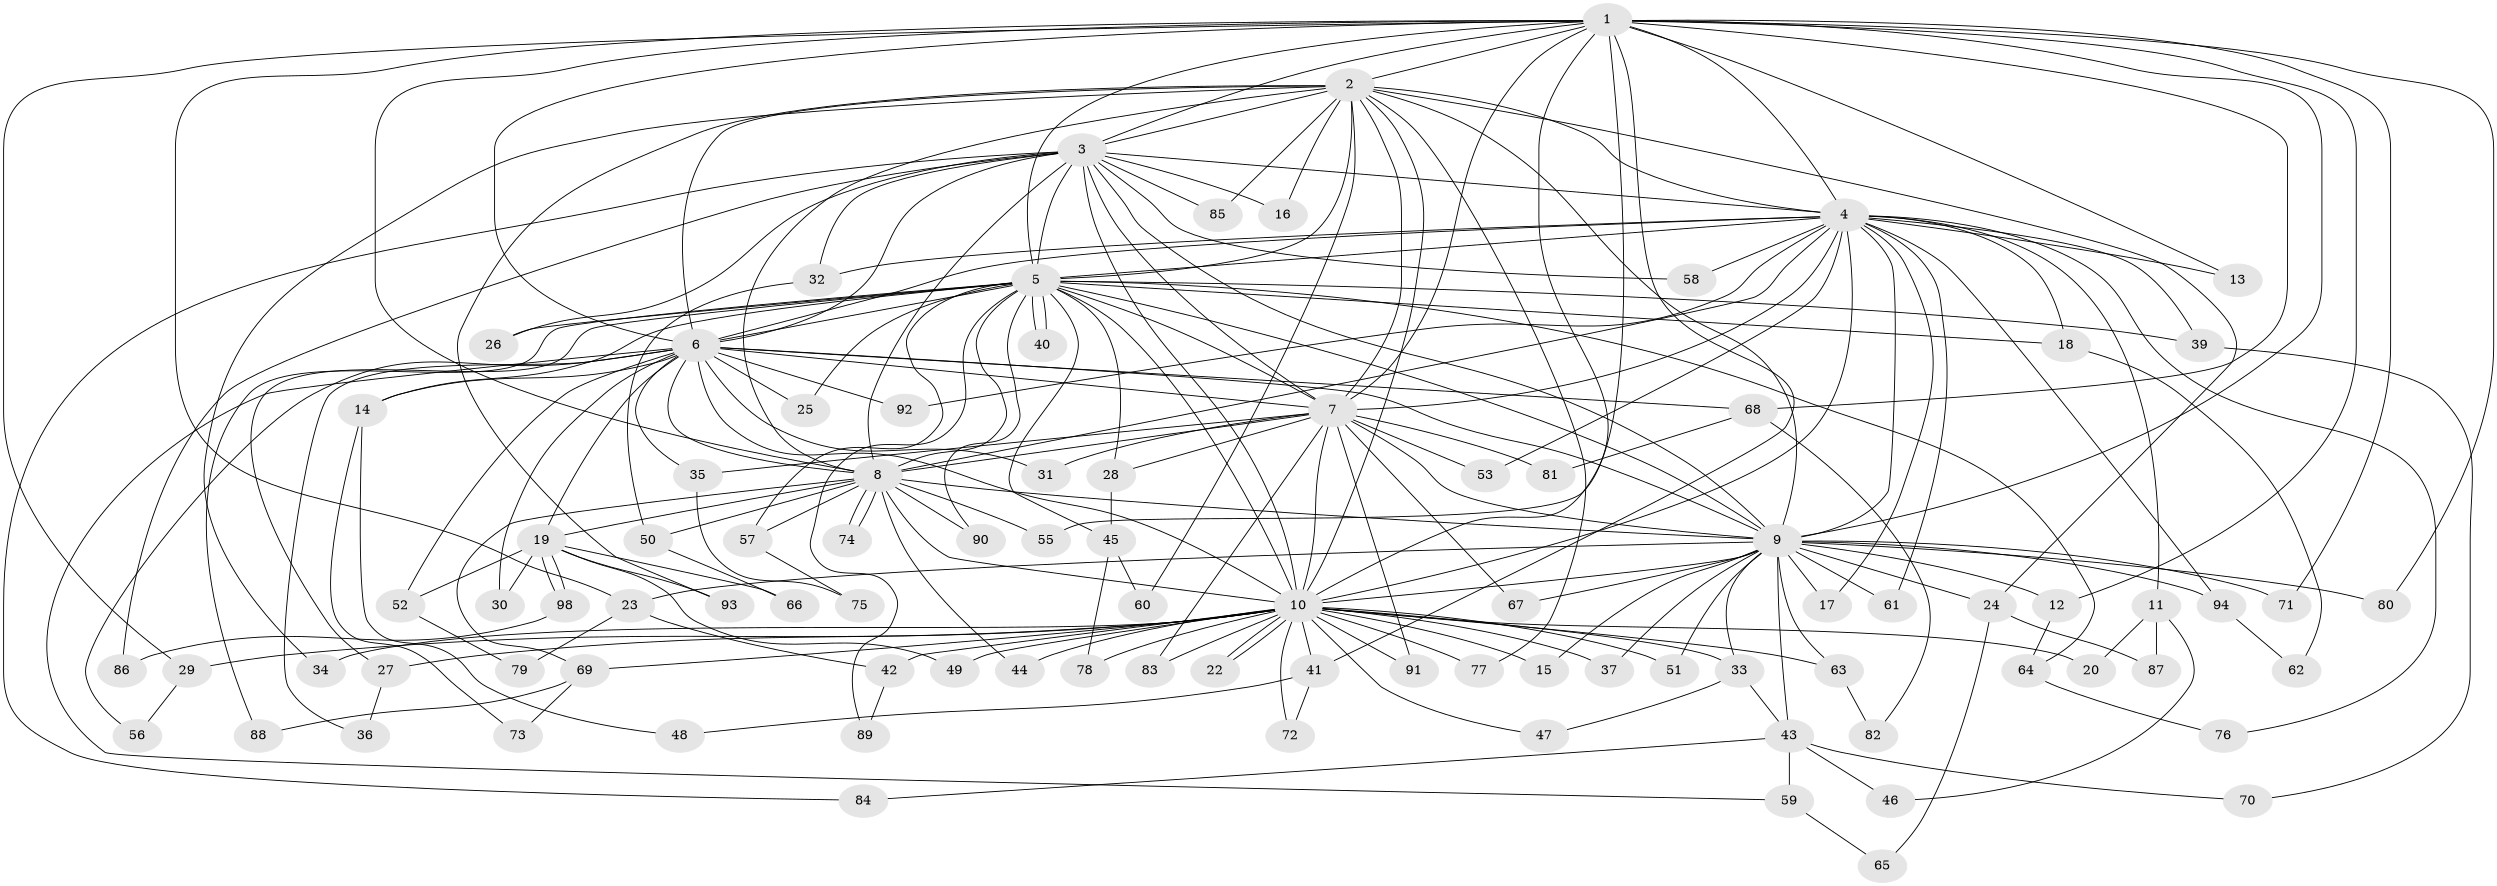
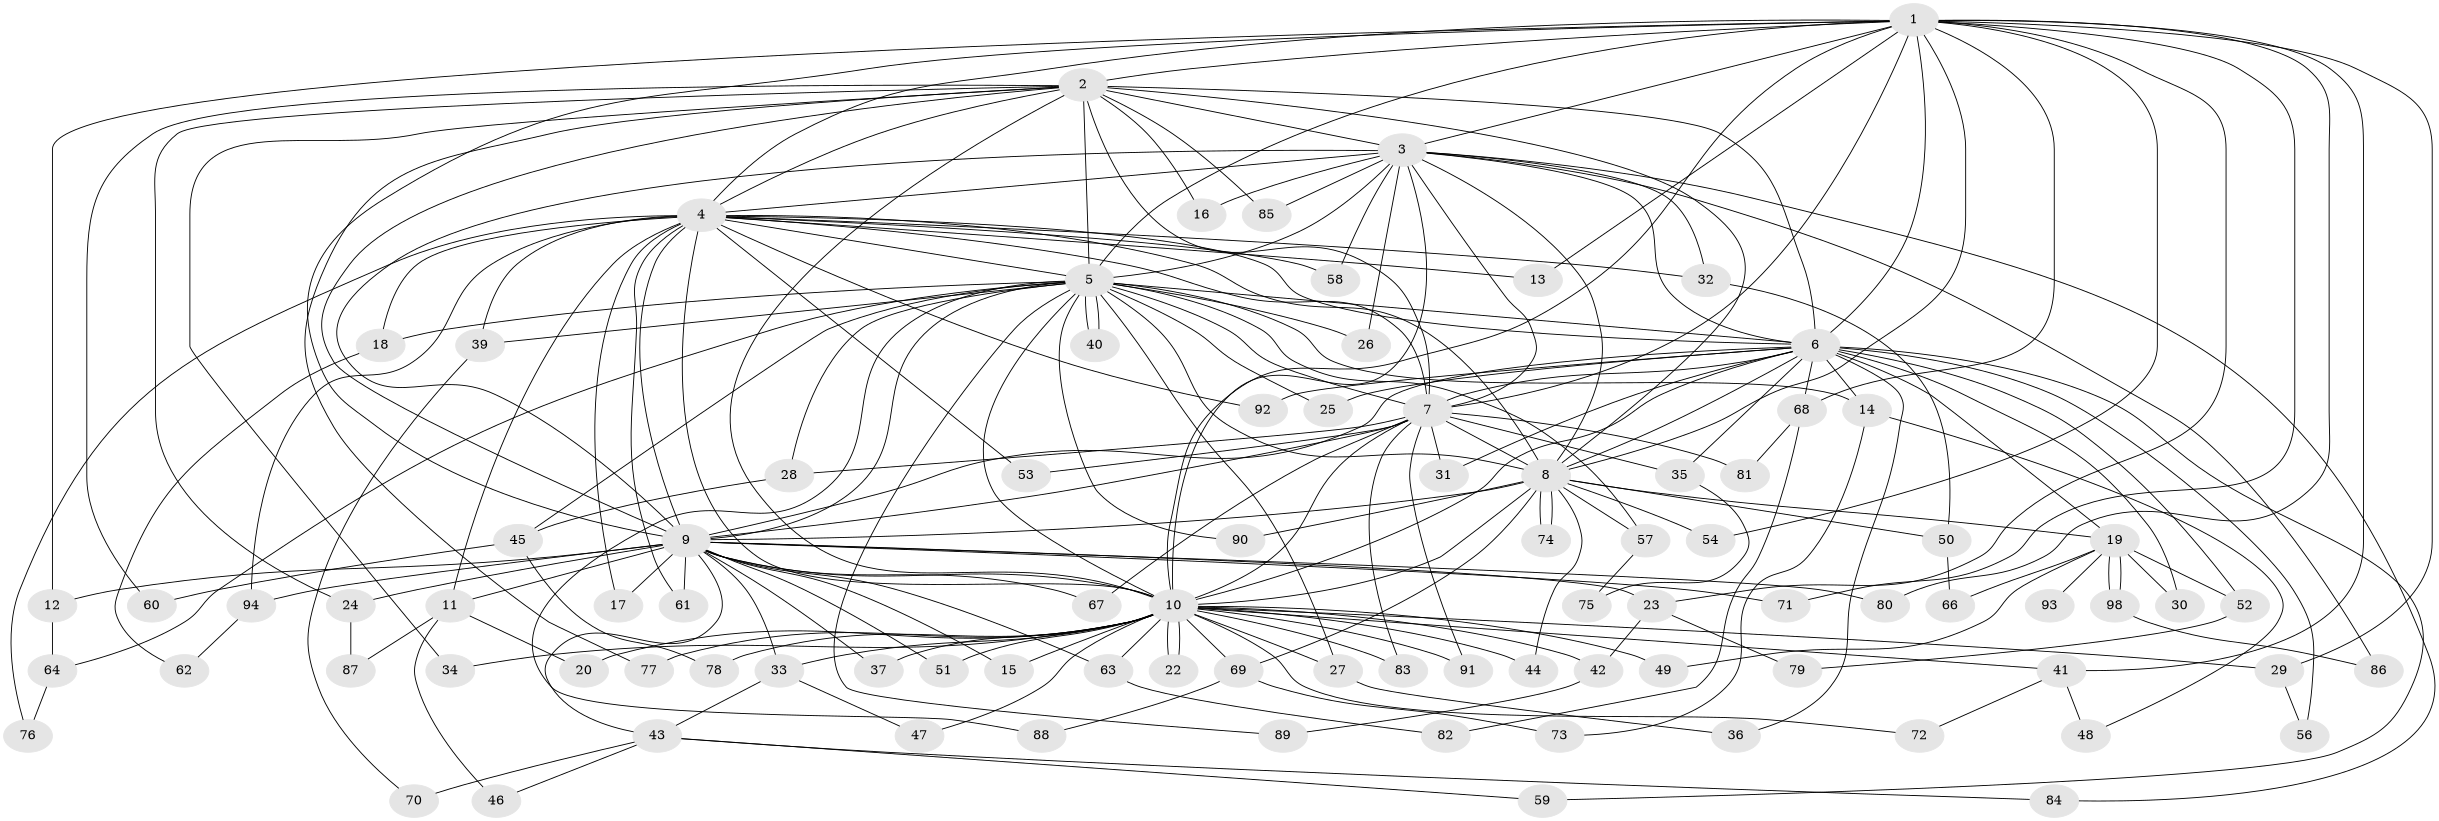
edge "2" -- "93": removed
node "55": label "55" -> "54"
edge "9" -- "11": added
node "65": removed
